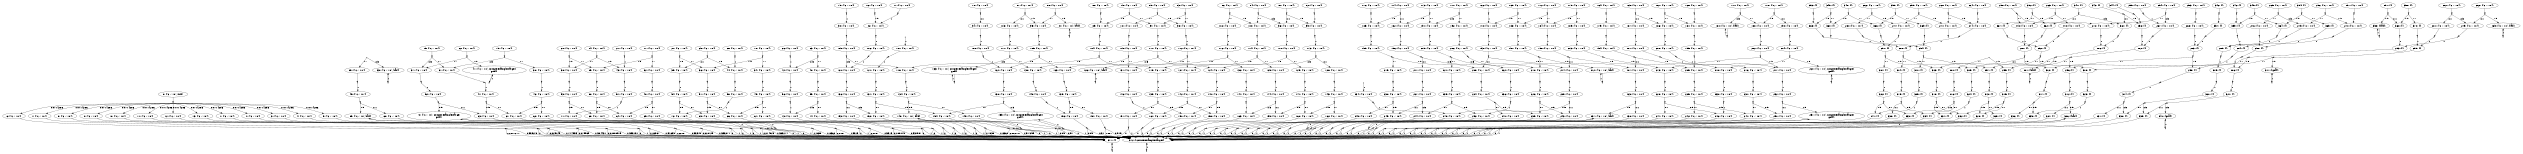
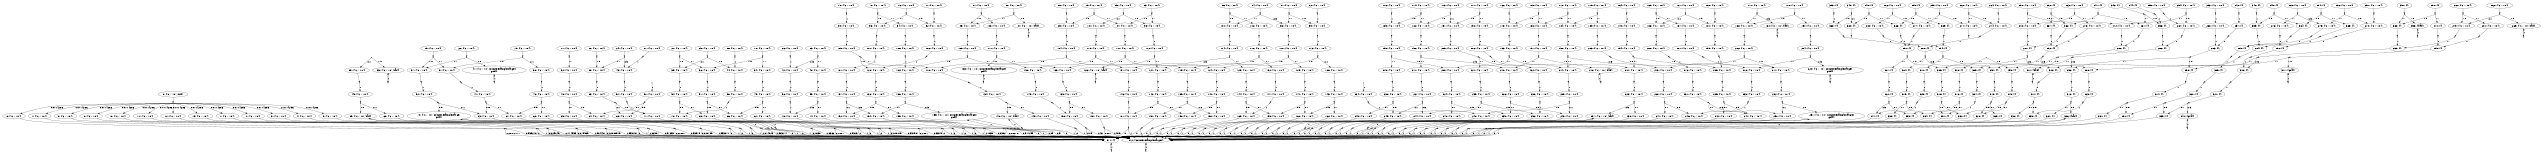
node "93: {(c < 10)}": added
node "35: {(c < 10)}": removed
